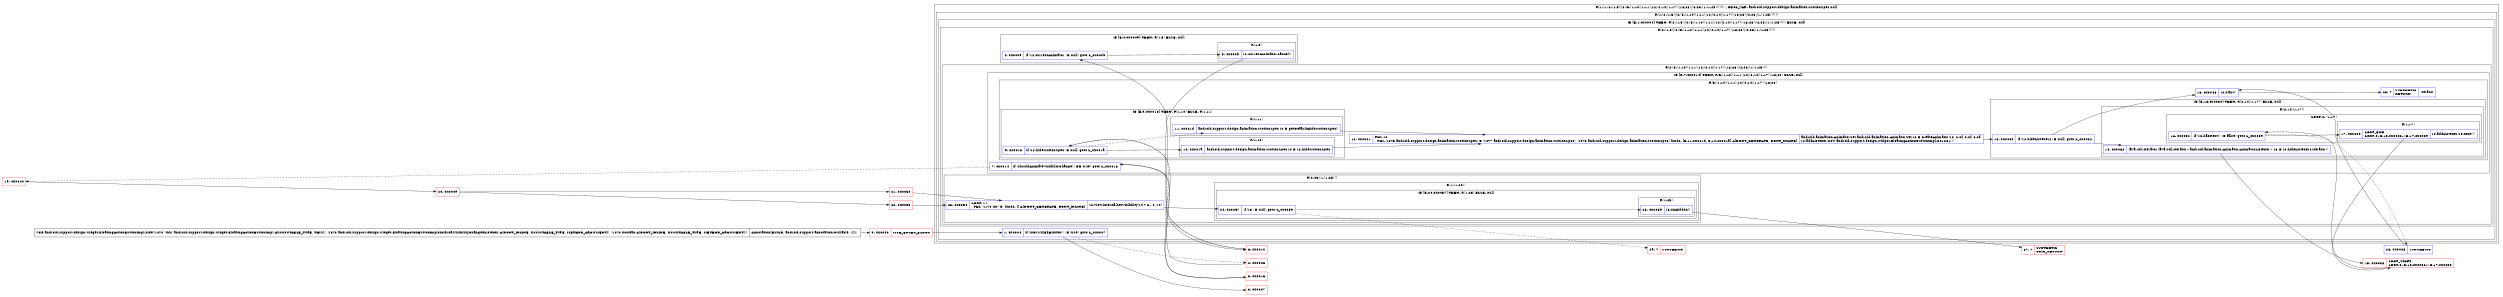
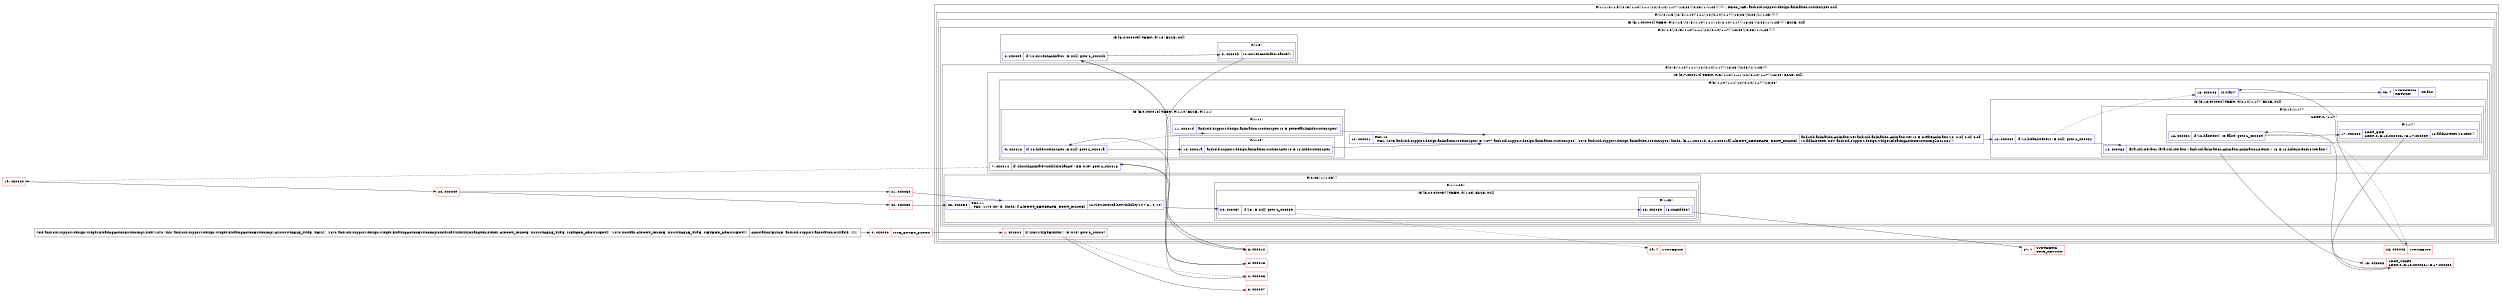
edge "13: 0x0030" -> "18: 0x0048": style solid -> dashed
edge "9: 0x0018" -> "6: 0x0010": now "4: 0x0009" -> "6: 0x0010"
node "23: 0x0054": text "LOOP: r1" -> "PHI: r1"
node "1: 0x0004": color blue -> red
node "26: 0x0048": color blue -> red
